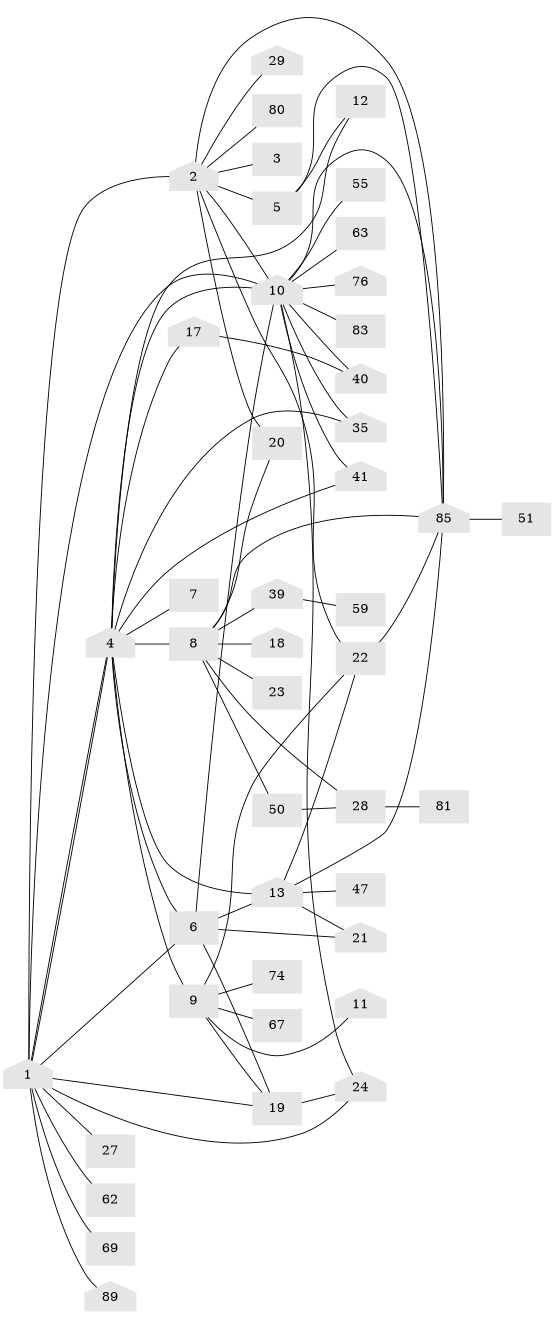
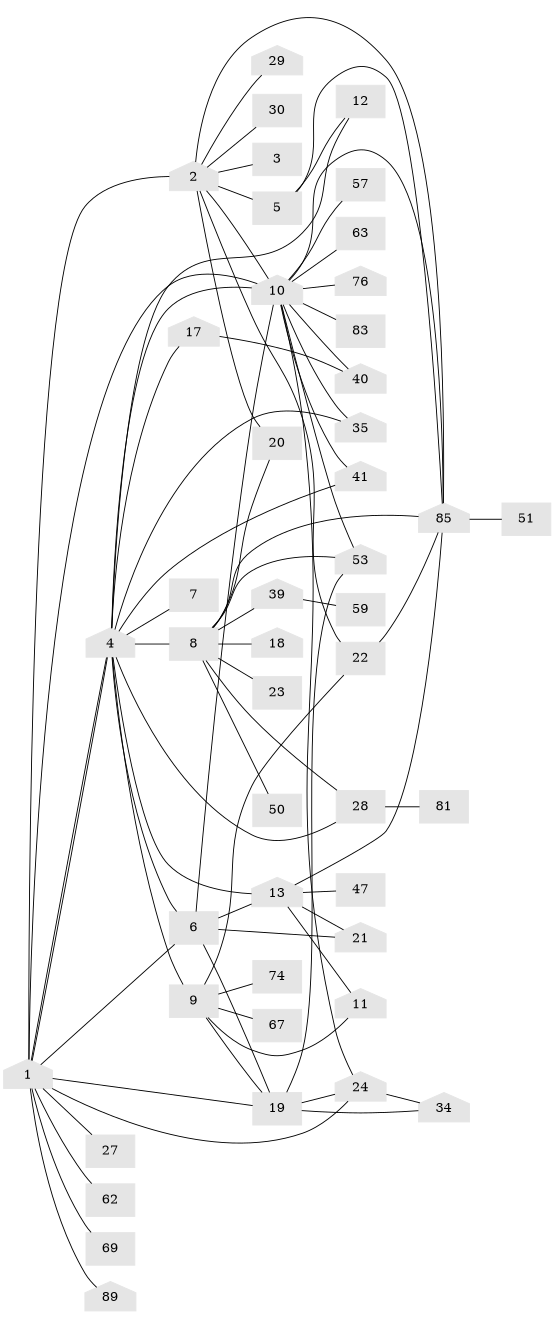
node "80": label "80" -> "30"
node "55": label "55" -> "57"
node "53": added
edge "22" -- "13": now "11" -- "13"
edge "28" -- "50": now "28" -- "4"
node "34": added
